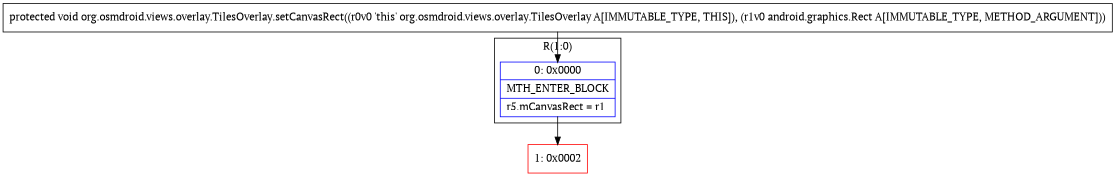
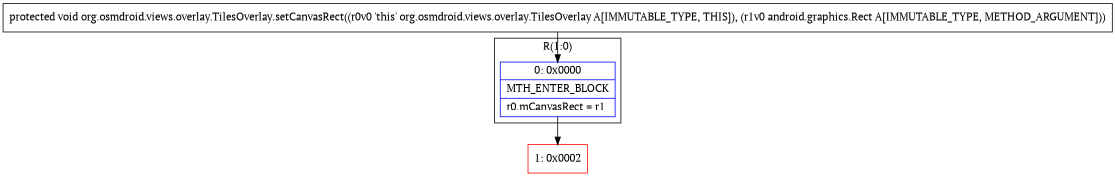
node "0: 0x0000": text "r5.mCanvasRect = r1" -> "r0.mCanvasRect = r1"
